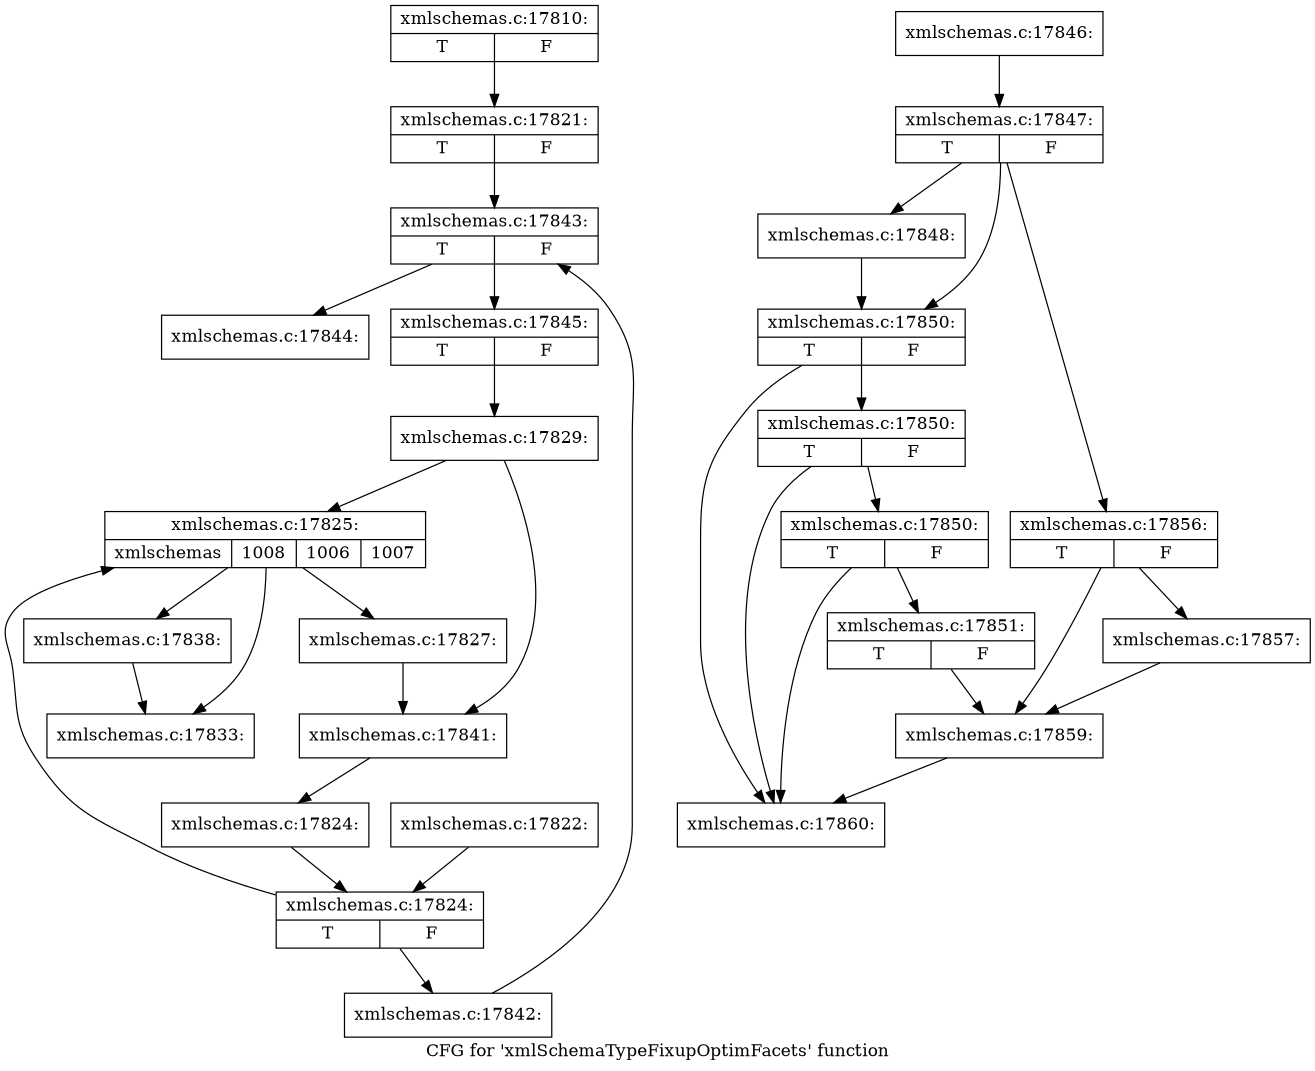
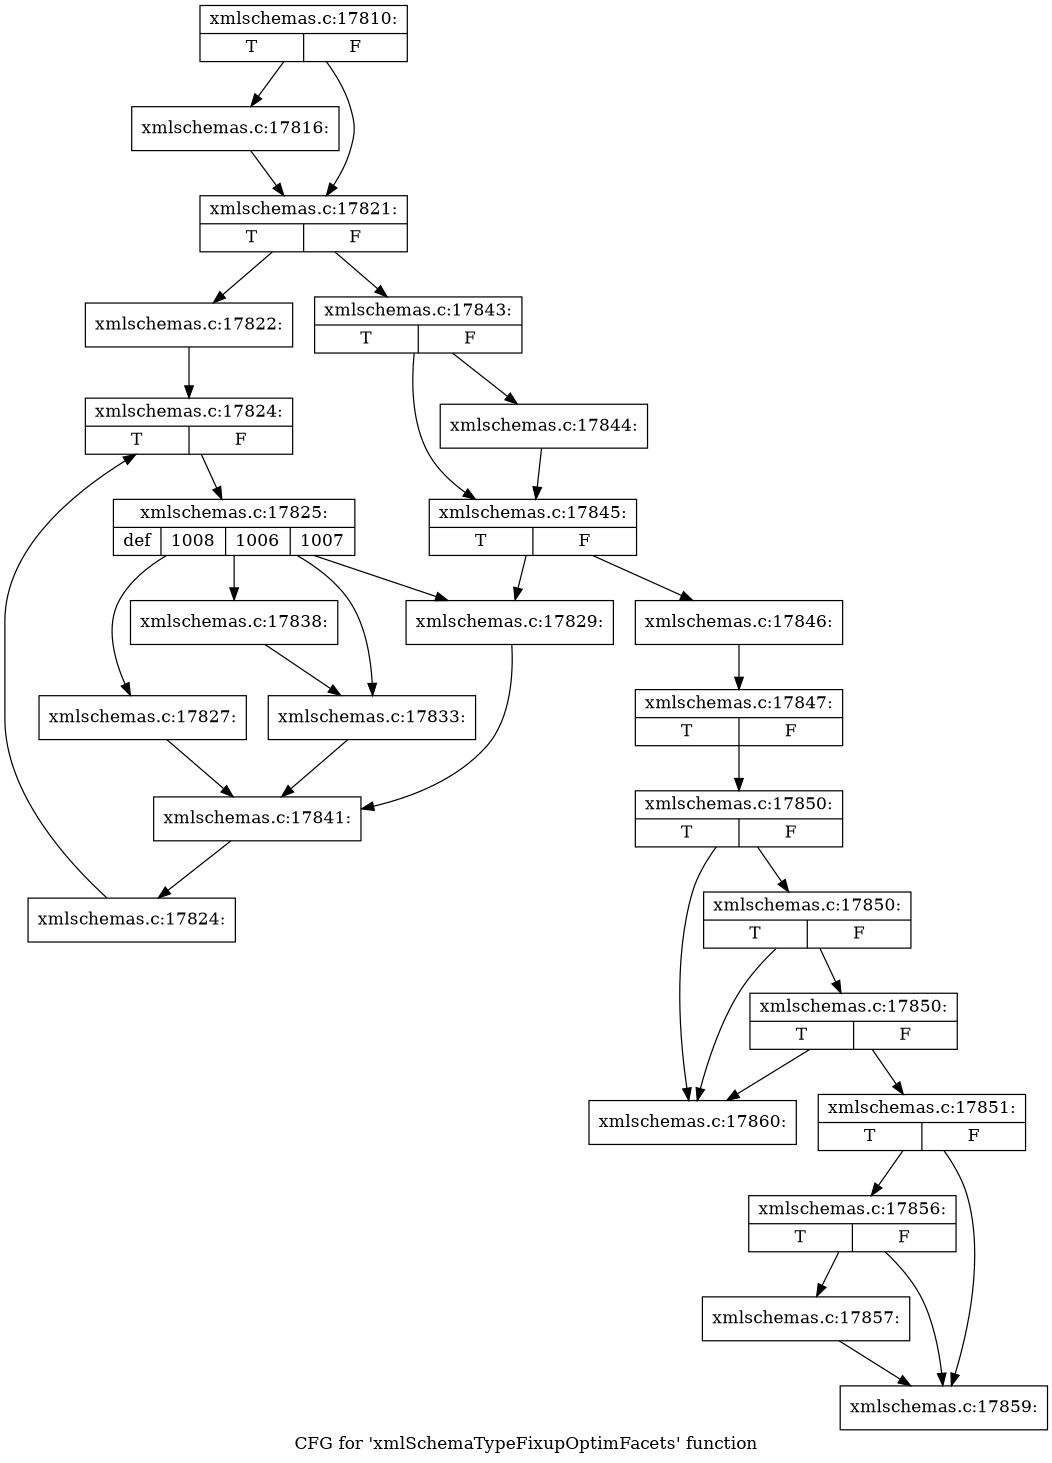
node "xmlschemas.c:17816:": added
node "xmlschemas.c:17848:": removed
edge "xmlschemas.c:17821:" -> "xmlschemas.c:17822:": added
edge "xmlschemas.c:17847:" -> "xmlschemas.c:17856:": now "xmlschemas.c:17851:" -> "xmlschemas.c:17856:"
edge "xmlschemas.c:17844:" -> "xmlschemas.c:17845:": added
edge "xmlschemas.c:17829:" -> "xmlschemas.c:17825:": reversed
node "xmlschemas.c:17825:": text "xmlschemas" -> "def"
edge "xmlschemas.c:17845:" -> "xmlschemas.c:17846:": added
edge "xmlschemas.c:17833:" -> "xmlschemas.c:17841:": added
edge "xmlschemas.c:17859:" -> "xmlschemas.c:17860:": removed
node "xmlschemas.c:17842:": removed
